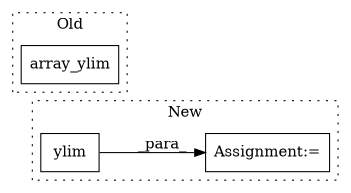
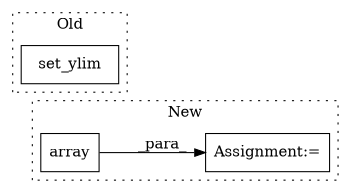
node "array_ylim": label "array_ylim" -> "set_ylim"
node "ylim": label "ylim" -> "array"
